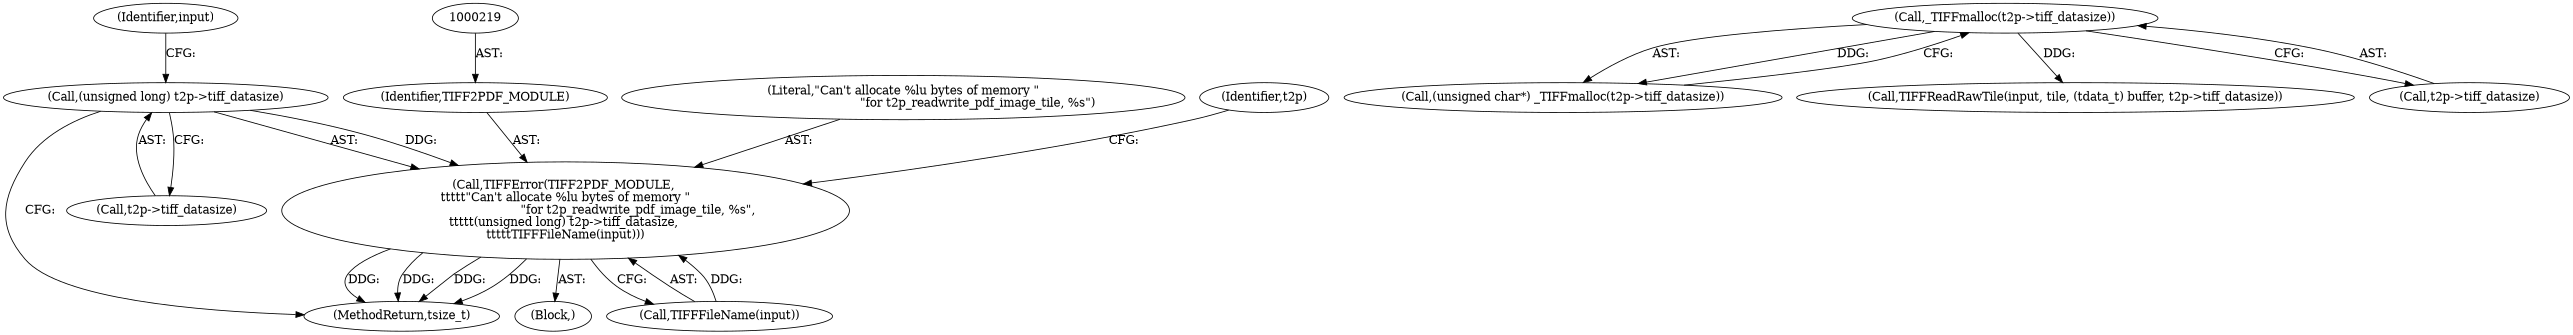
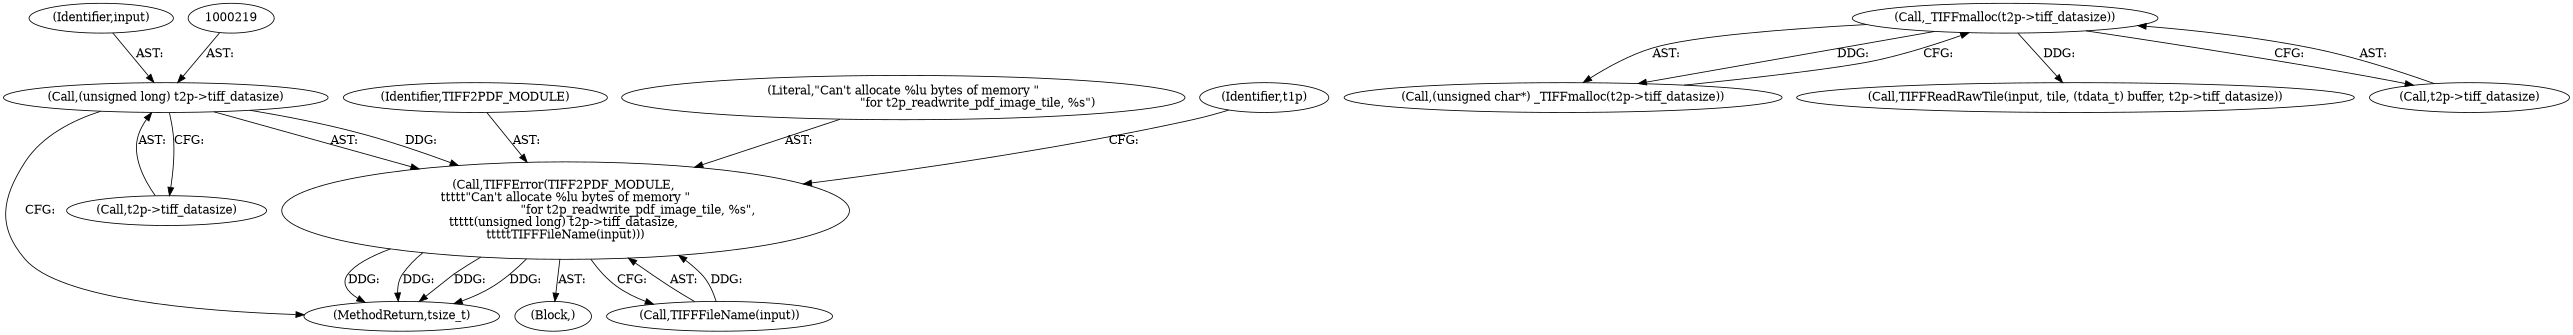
edge "(Identifier,input)" -> "(Call,(unsigned long) t2p->tiff_datasize)": label "CFG: " -> "AST: "
edge "1000219" -> "(Identifier,TIFF2PDF_MODULE)": now "1000219" -> "(Call,(unsigned long) t2p->tiff_datasize)"
node "(Identifier,t2p)": label "(Identifier,t2p)" -> "(Identifier,t1p)"
